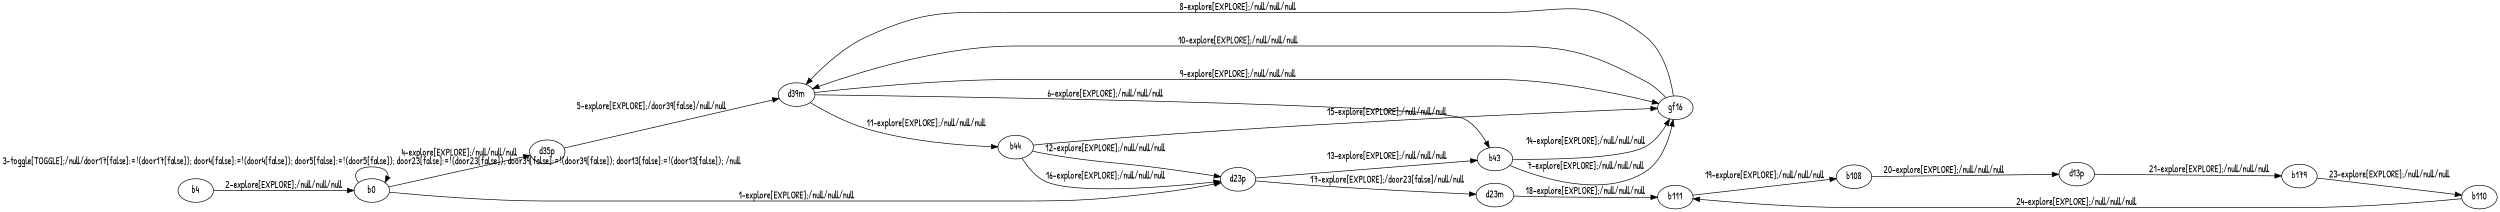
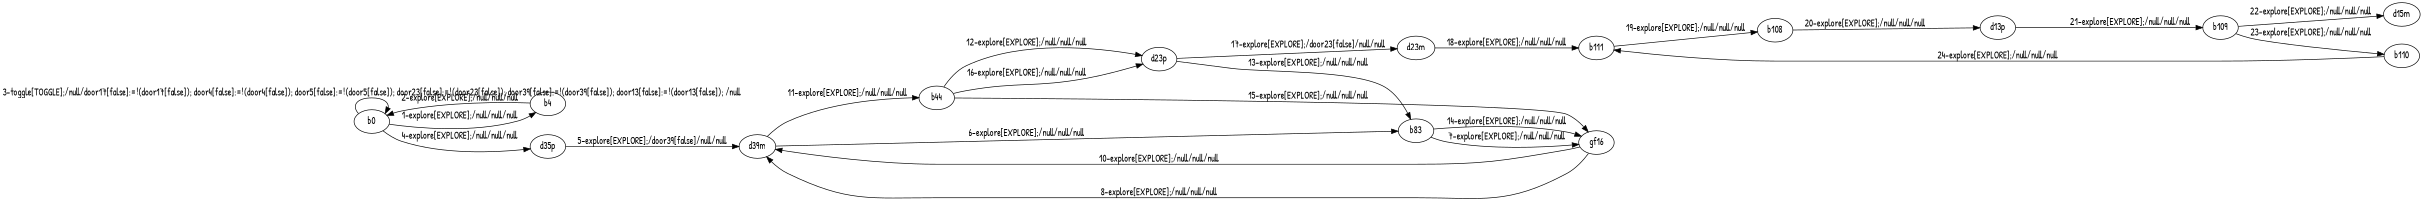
node "d15m": added
edge "d39m" -> "gf16": removed, label "9-explore[EXPLORE];/null/null/null"
node "b43": label "b43" -> "b83"
node "b179": label "b179" -> "b109"
edge "b0" -> "d23p": now "b0" -> "b4"
